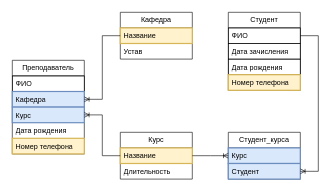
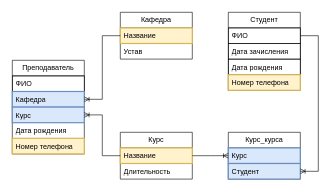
node "Студент_курса": label "Студент_курса" -> "Курс_курса"
